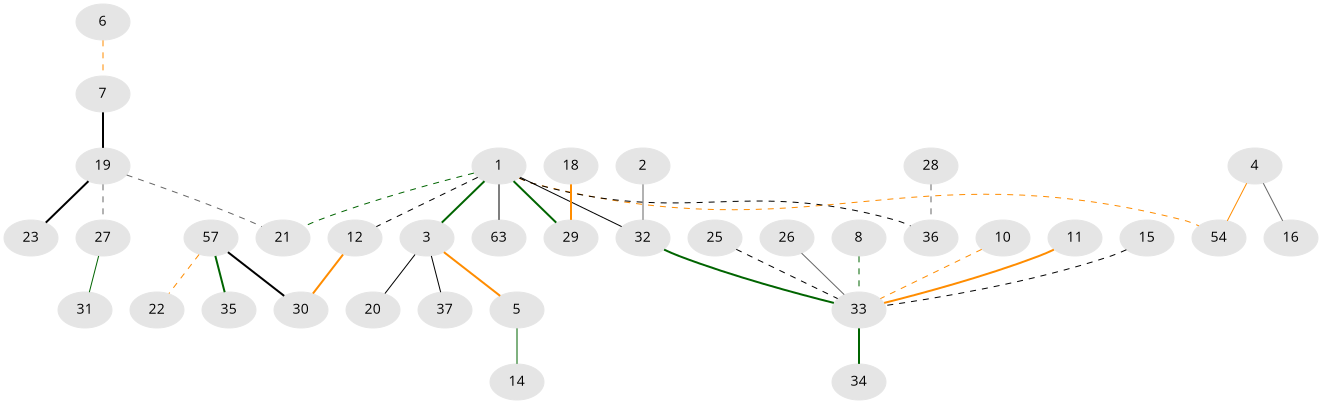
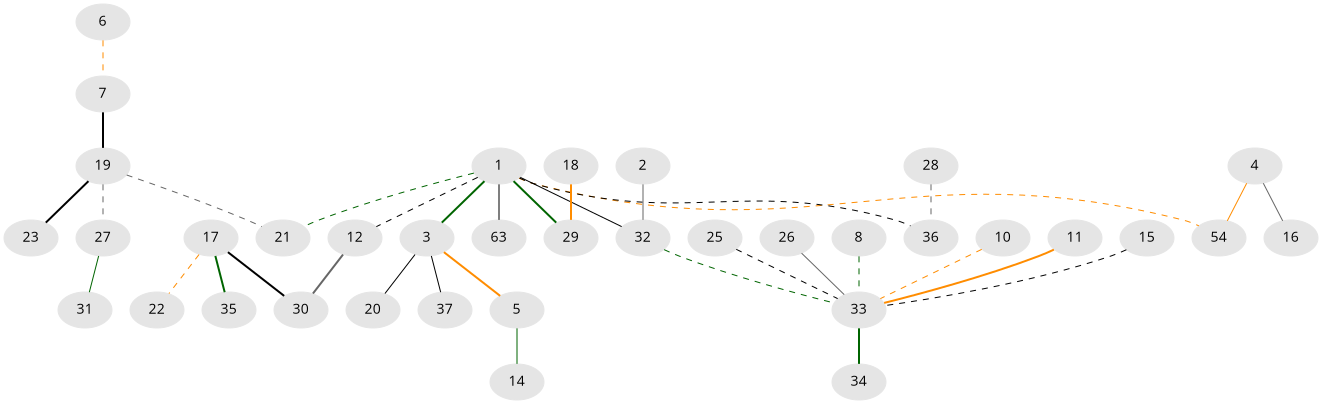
node "57": label "57" -> "17"
edge "12" -- "30": color darkorange -> gray40
edge "32" -- "33": style bold -> dashed
